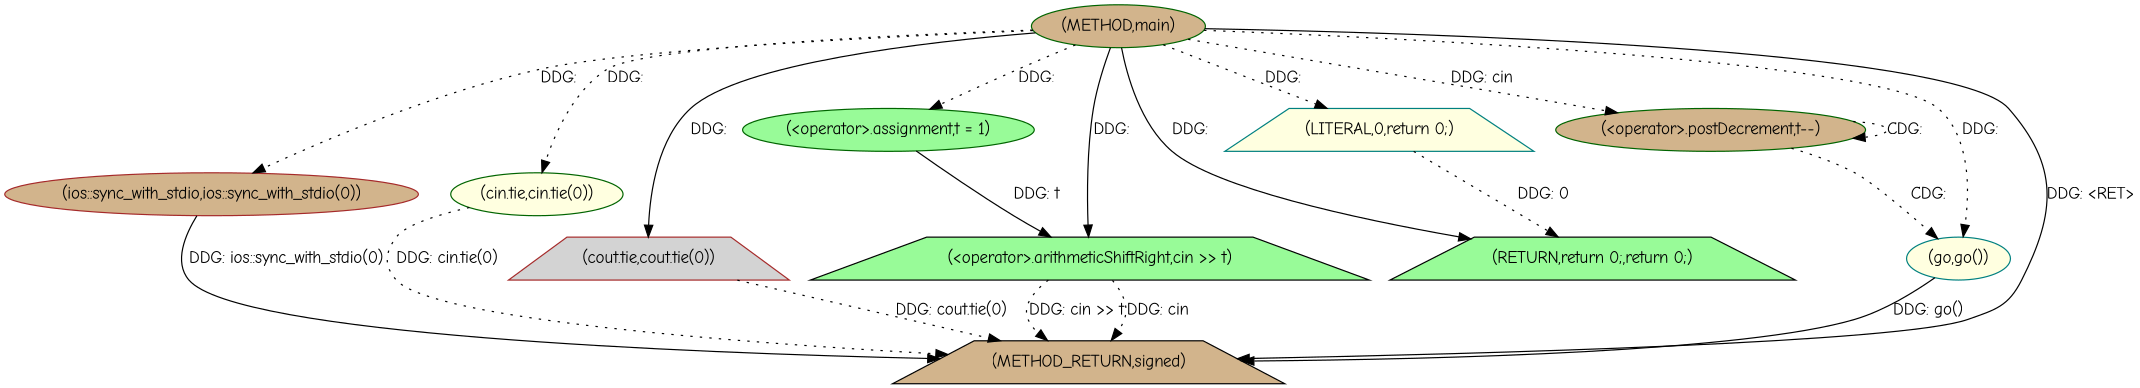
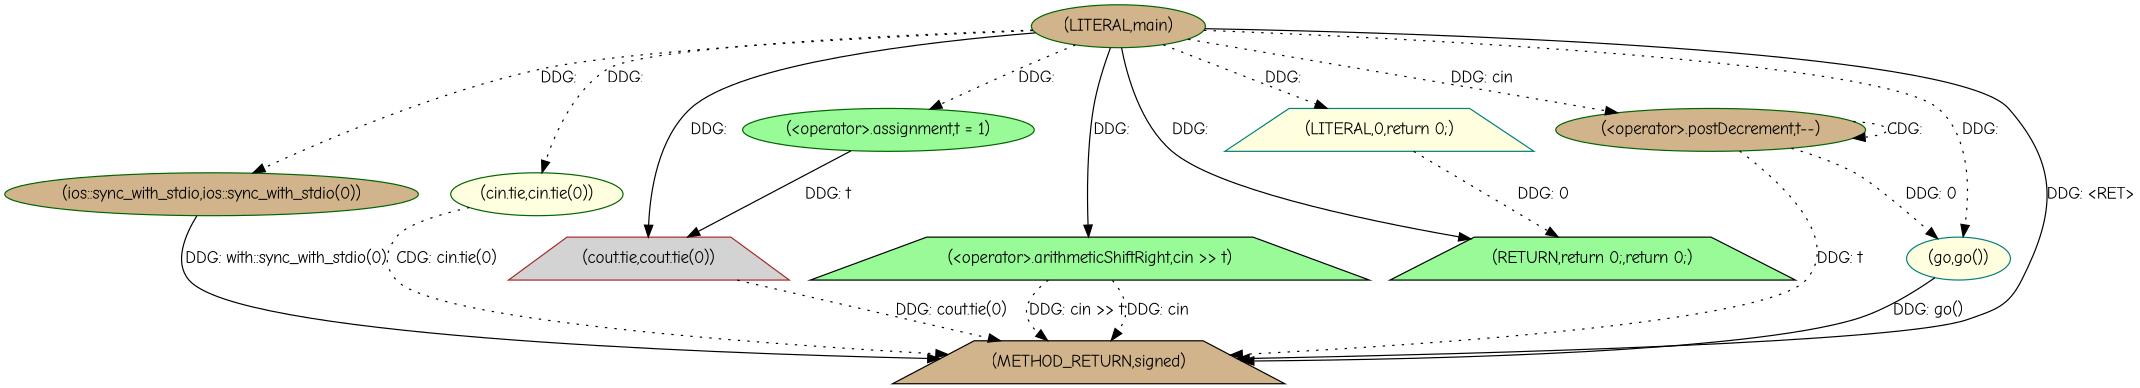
node "(METHOD,main)": label "(METHOD,main)" -> "(LITERAL,main)"
edge "(<operator>.assignment,t = 1)" -> "(<operator>.arithmeticShiftRight,cin >> t)": now "(<operator>.assignment,t = 1)" -> "(cout.tie,cout.tie(0))"
node "(ios::sync_with_stdio,ios::sync_with_stdio(0))": color brown -> darkgreen
edge "(<operator>.postDecrement,t--)" -> "(go,go())": label "CDG: " -> "DDG: 0"
edge "(ios::sync_with_stdio,ios::sync_with_stdio(0))" -> "(METHOD_RETURN,signed)": label "DDG: ios::sync_with_stdio(0)" -> "DDG: with::sync_with_stdio(0)"
edge "(cin.tie,cin.tie(0))" -> "(METHOD_RETURN,signed)": label "DDG: cin.tie(0)" -> "CDG: cin.tie(0)"
edge "(<operator>.postDecrement,t--)" -> "(METHOD_RETURN,signed)": added, label "DDG: t"
